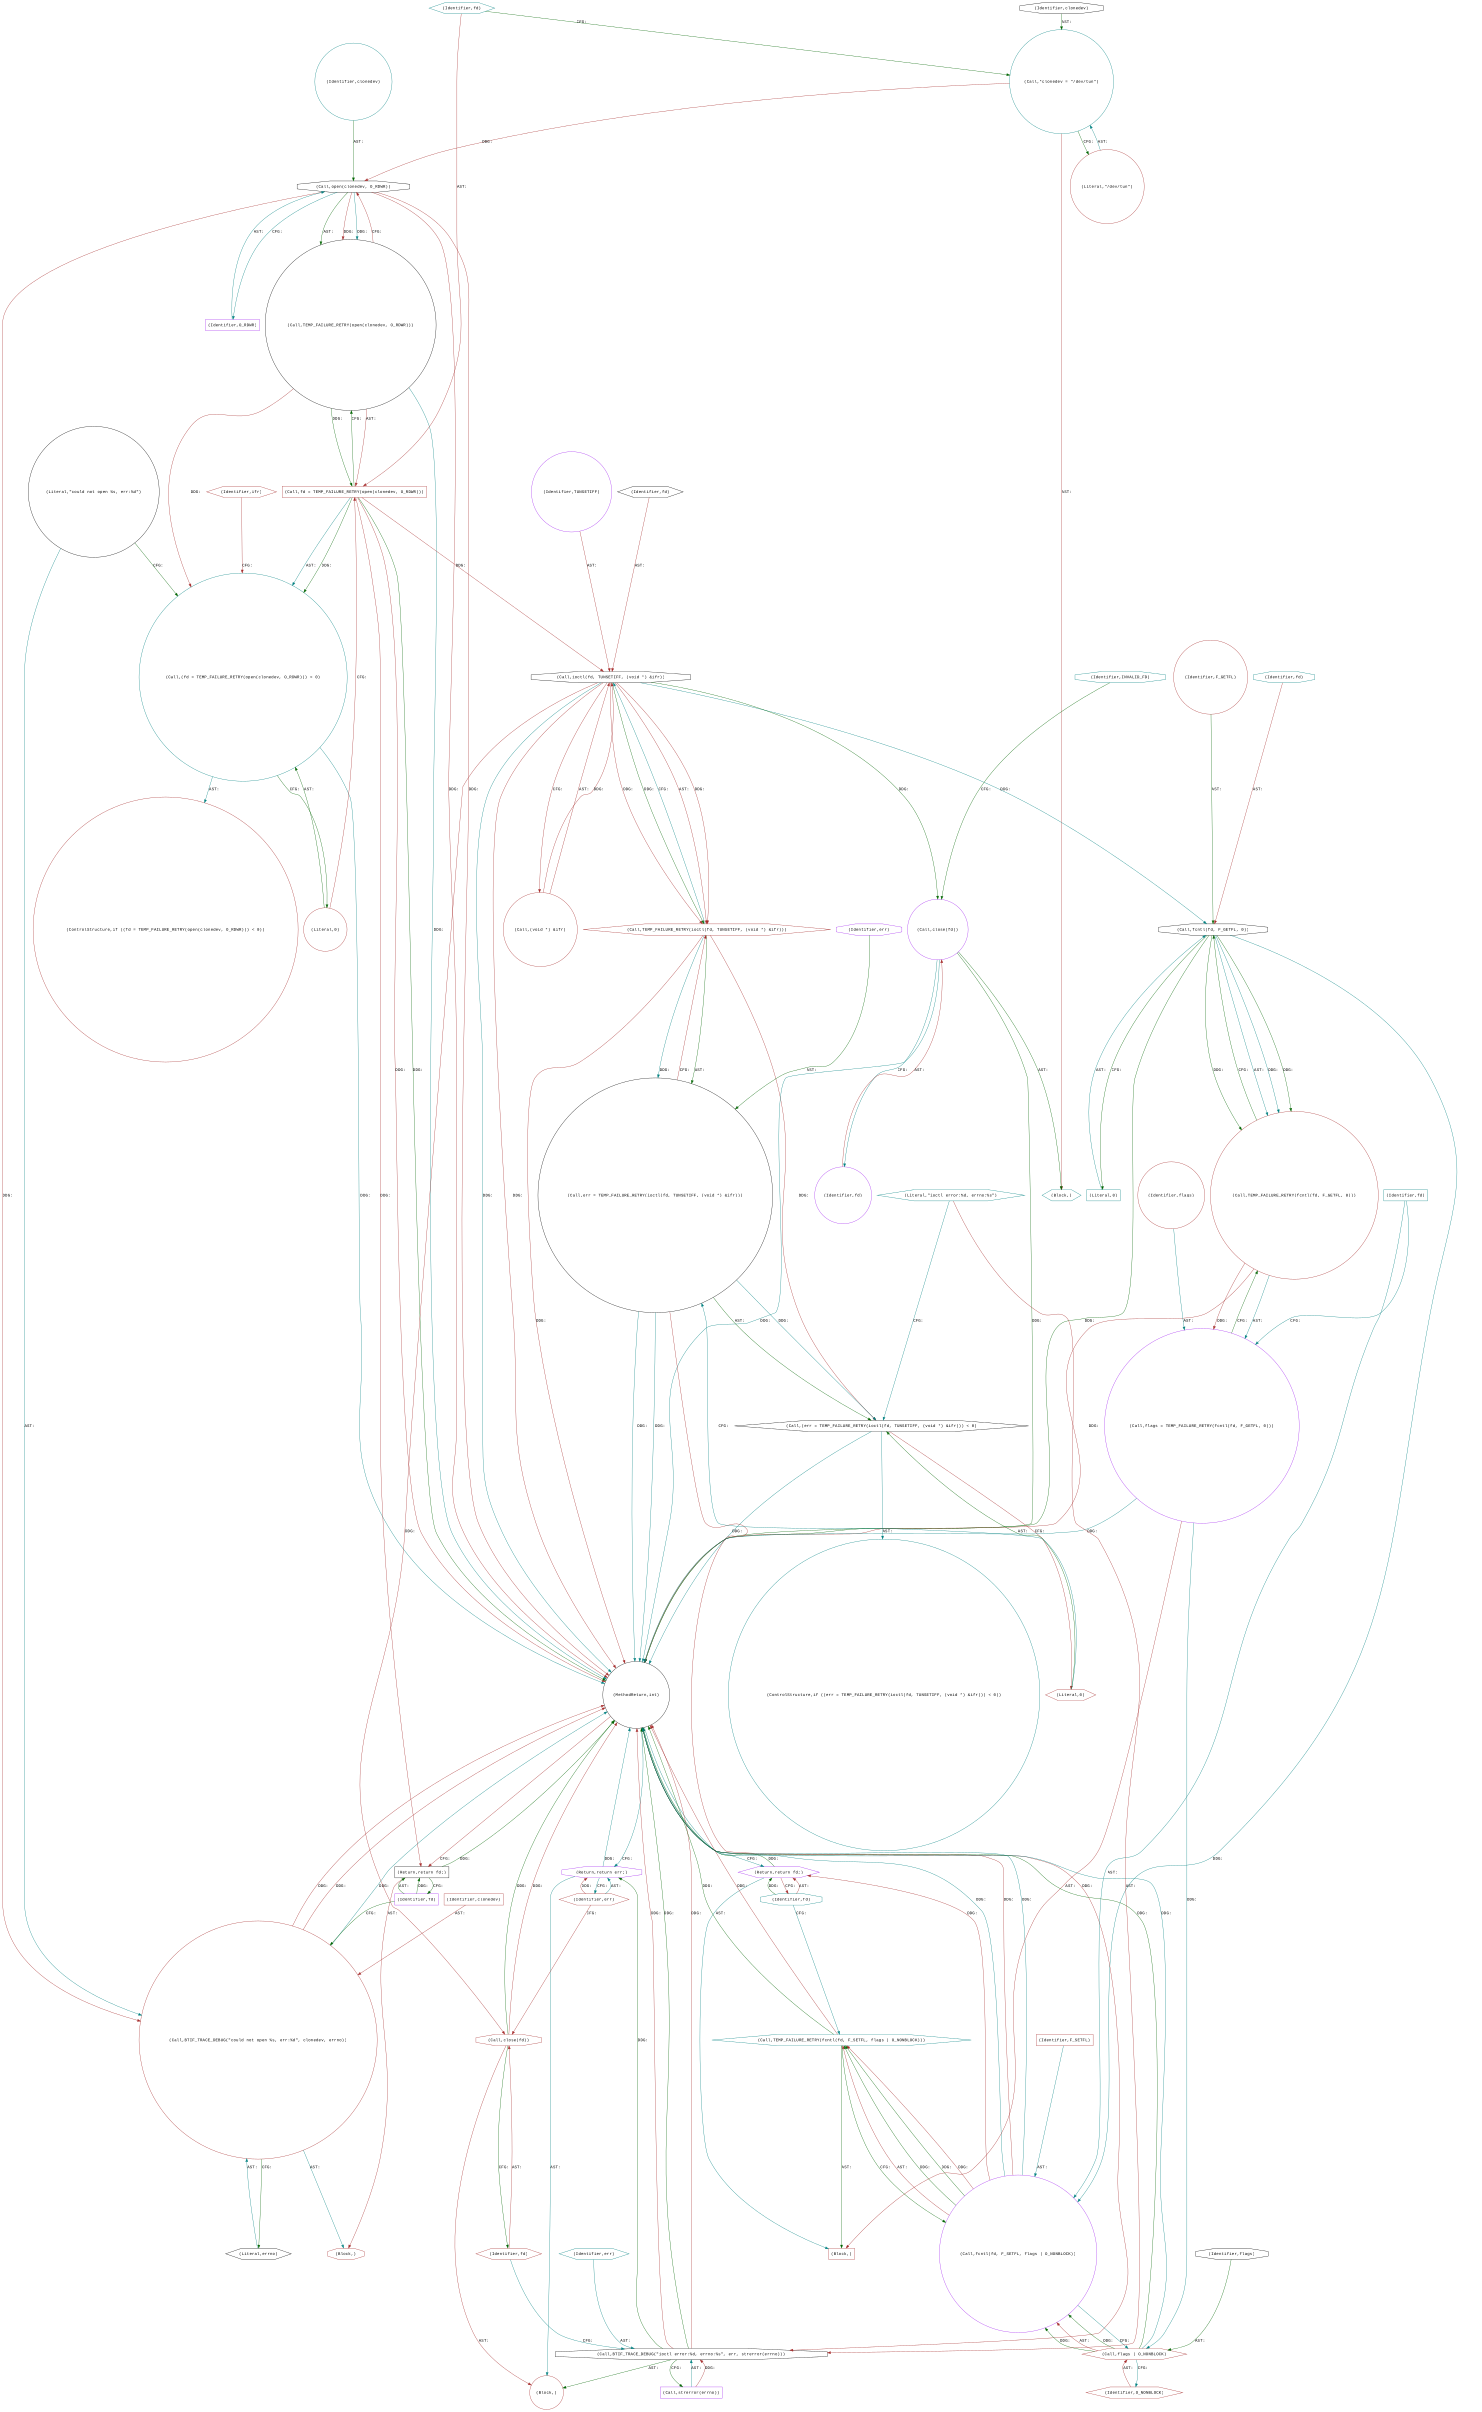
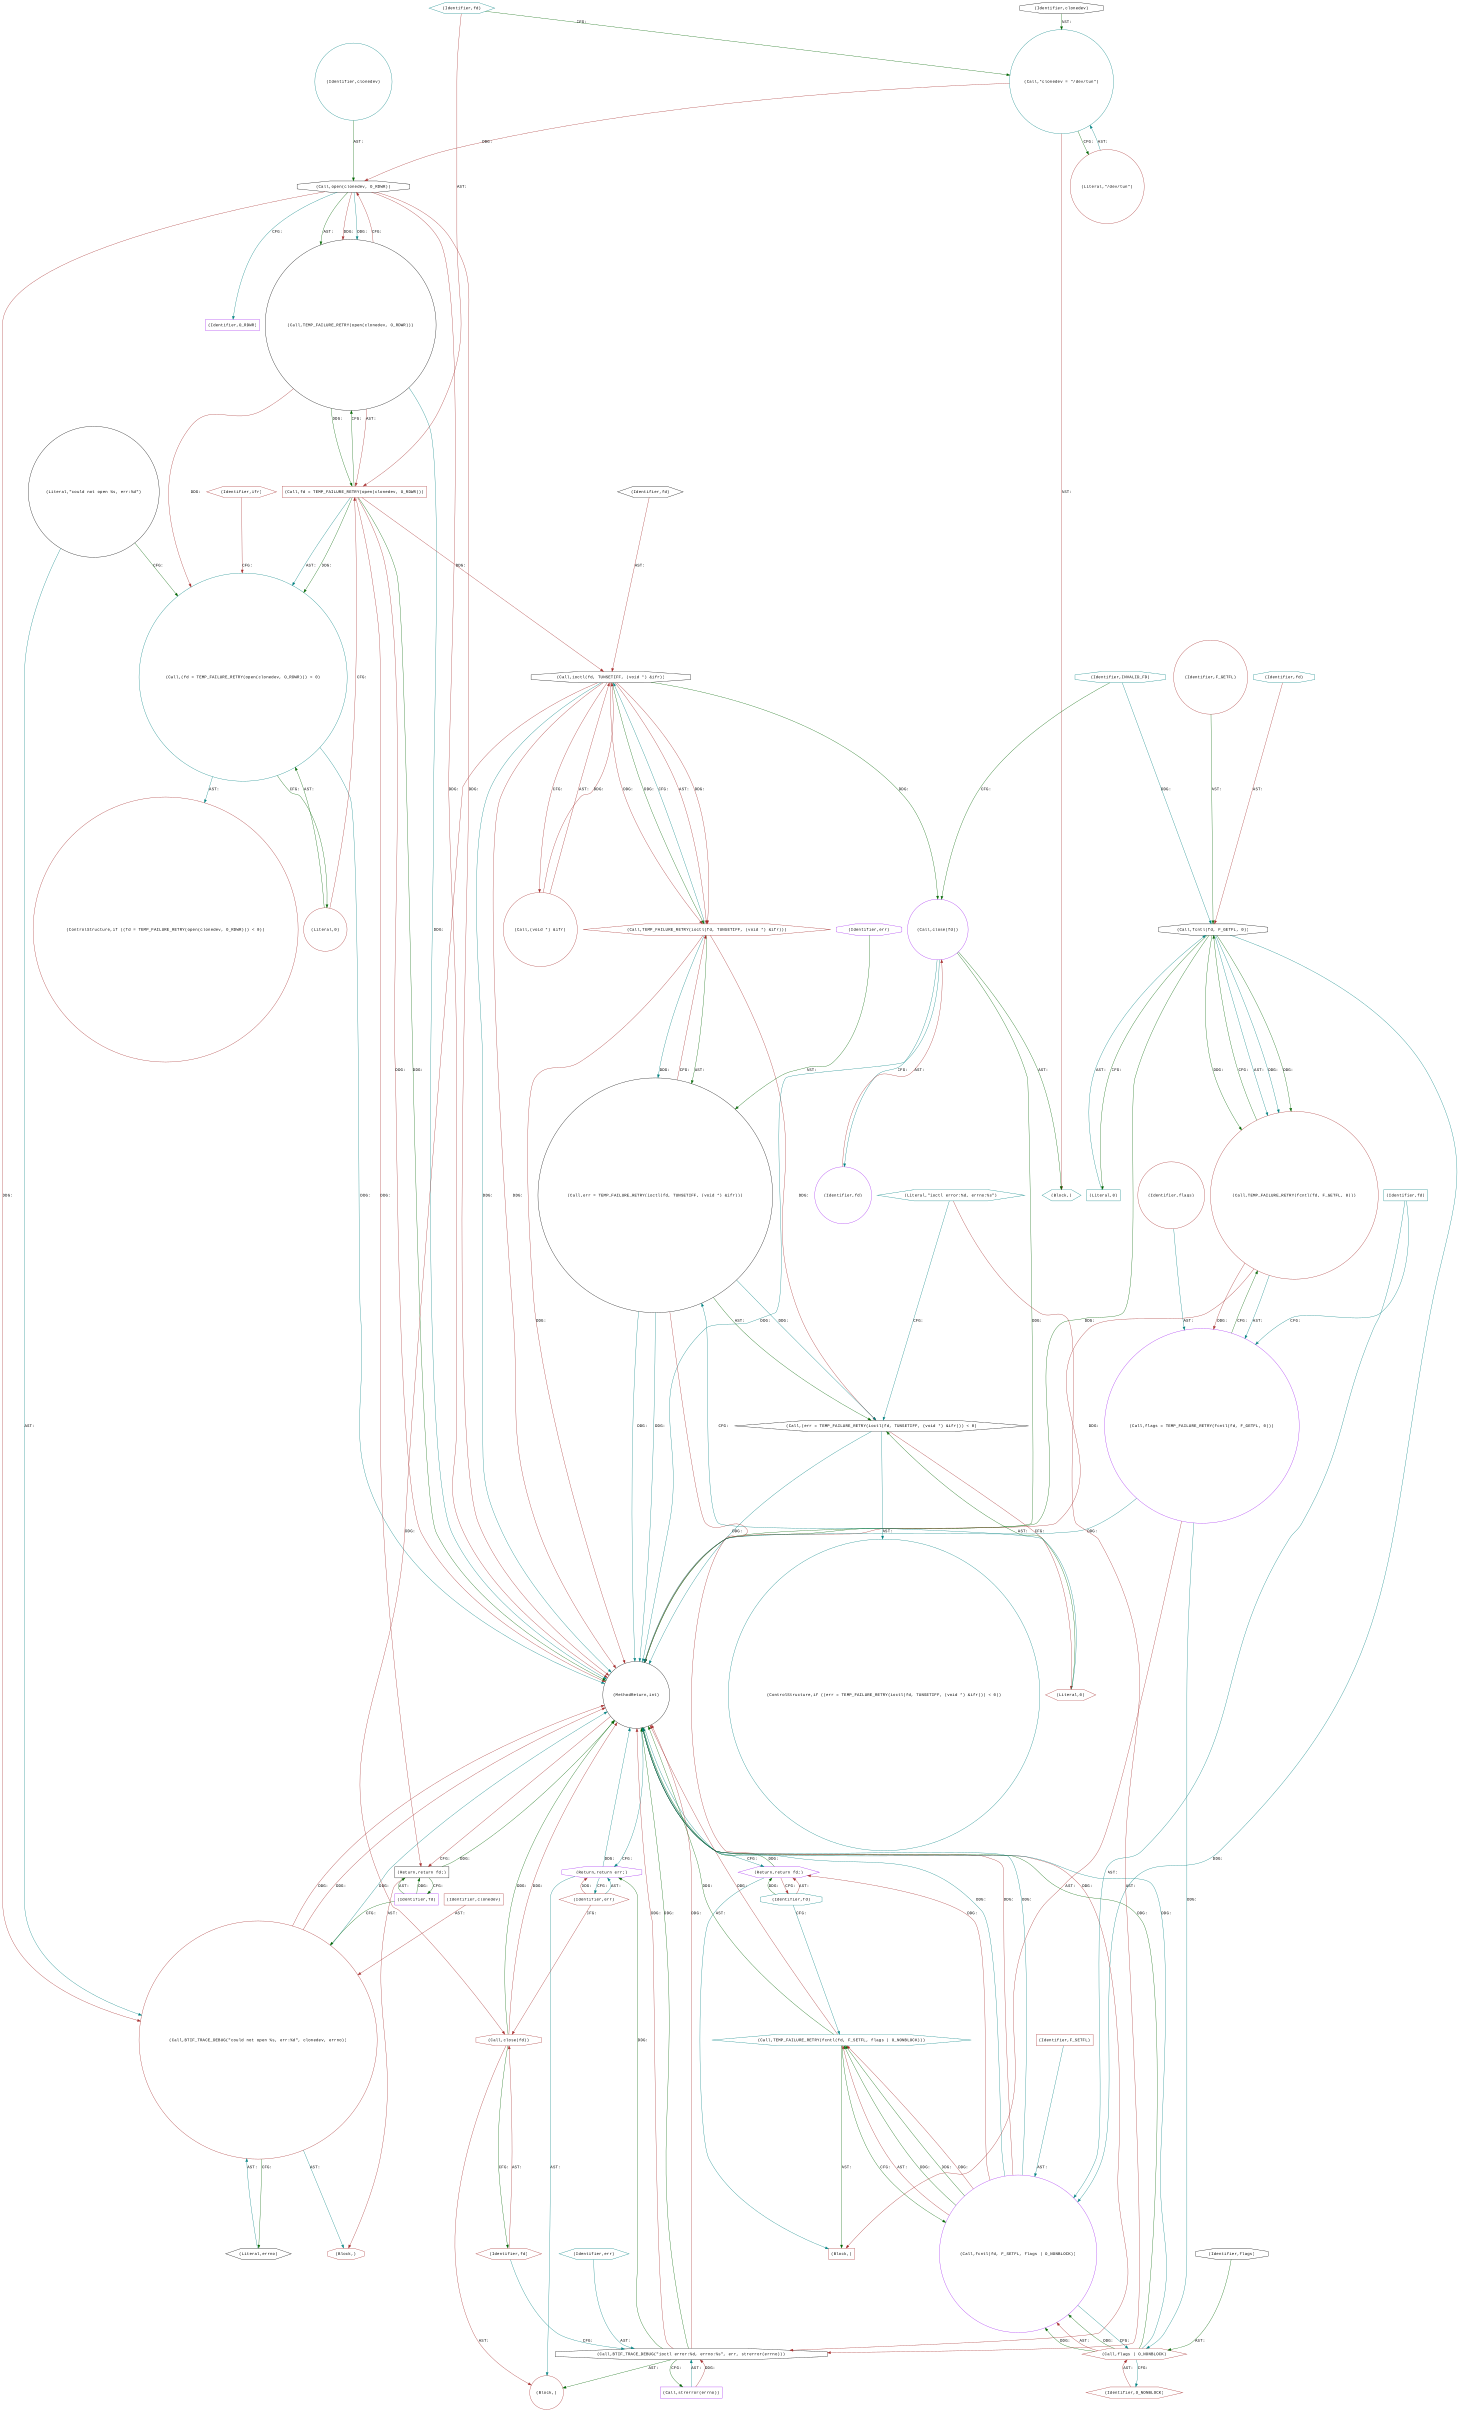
edge "(Identifier,O_RDWR)" -> "(Call,open(clonedev, O_RDWR))": removed, label "AST:"
node "(Identifier,TUNSETIFF)": removed
edge "(Call,ioctl(fd, TUNSETIFF, (void *) &ifr))" -> "(Call,fcntl(fd, F_GETFL, 0))": now "(Identifier,INVALID_FD)" -> "(Call,fcntl(fd, F_GETFL, 0))"
